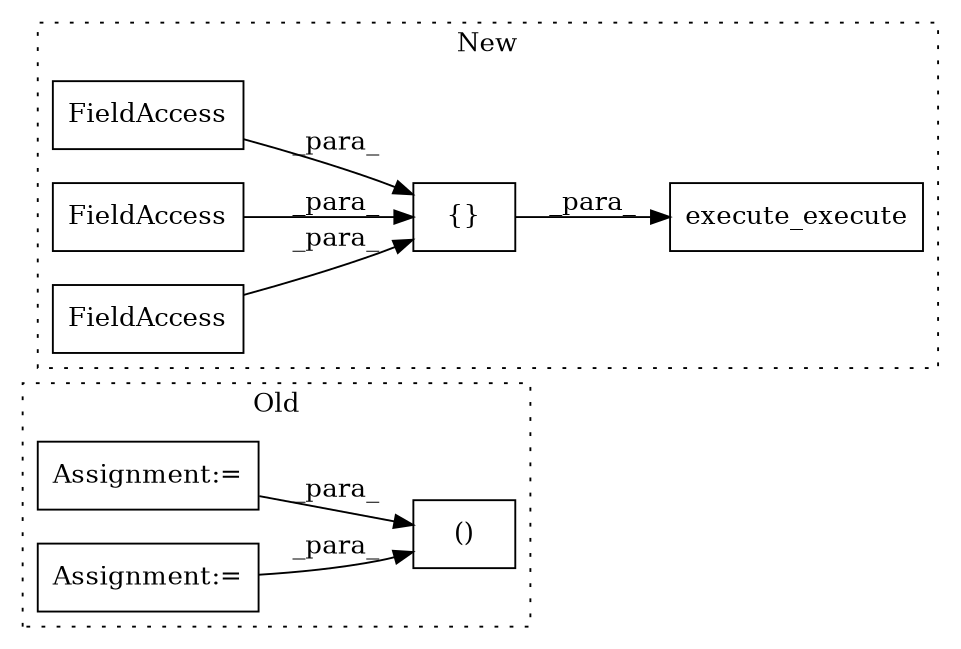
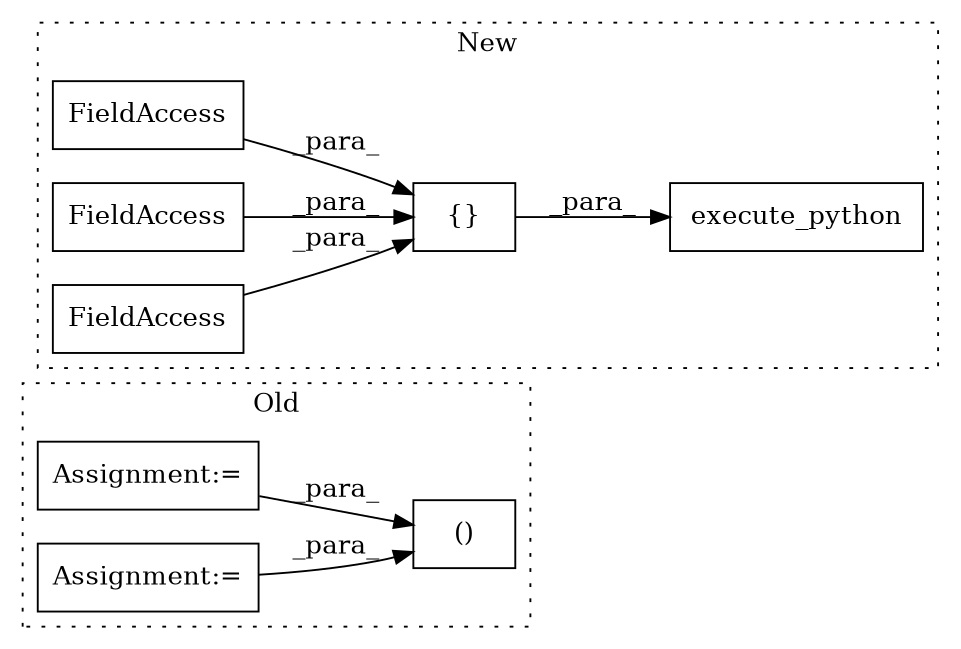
node "execute_execute": label "execute_execute" -> "execute_python"
